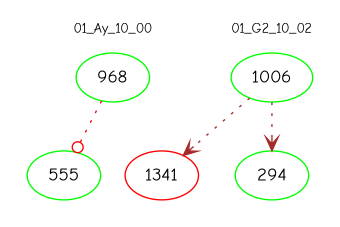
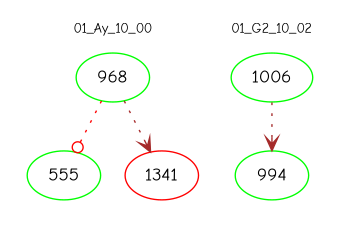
edge "1006" -> "1341": now "968" -> "1341"
node "294": label "294" -> "994"
